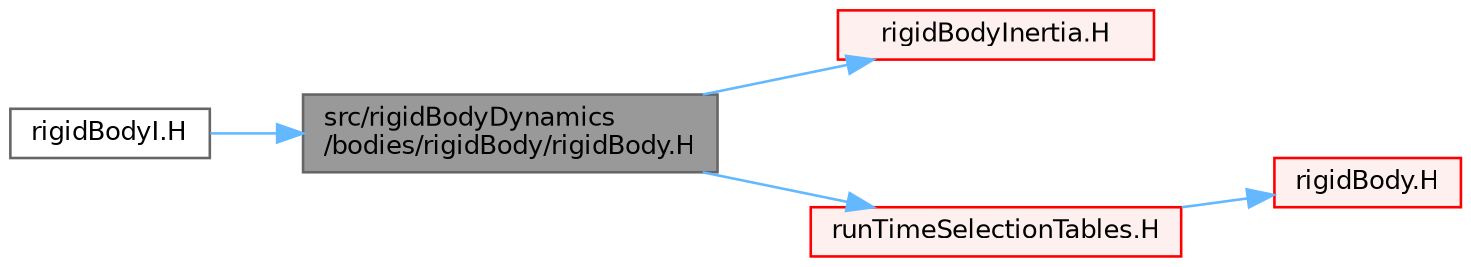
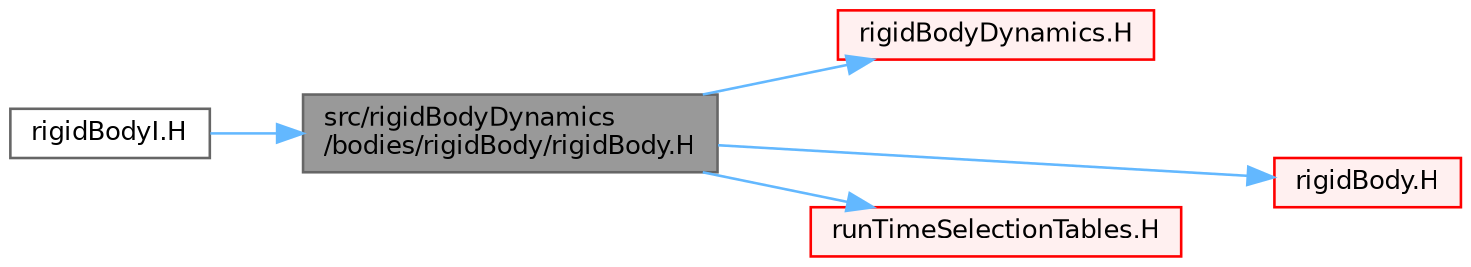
node "rigidBodyInertia.H": label "rigidBodyInertia.H" -> "rigidBodyDynamics.H"
edge "runTimeSelectionTables.H" -> "rigidBody.H": now "src/rigidBodyDynamics /bodies/rigidBody/rigidBody.H" -> "rigidBody.H"
